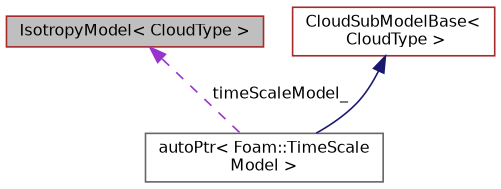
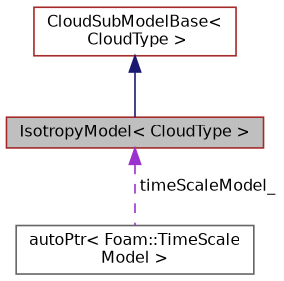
edge "autoPtr< Foam::TimeScale Model >" -> "CloudSubModelBase< CloudType >": now "IsotropyModel< CloudType >" -> "CloudSubModelBase< CloudType >"
